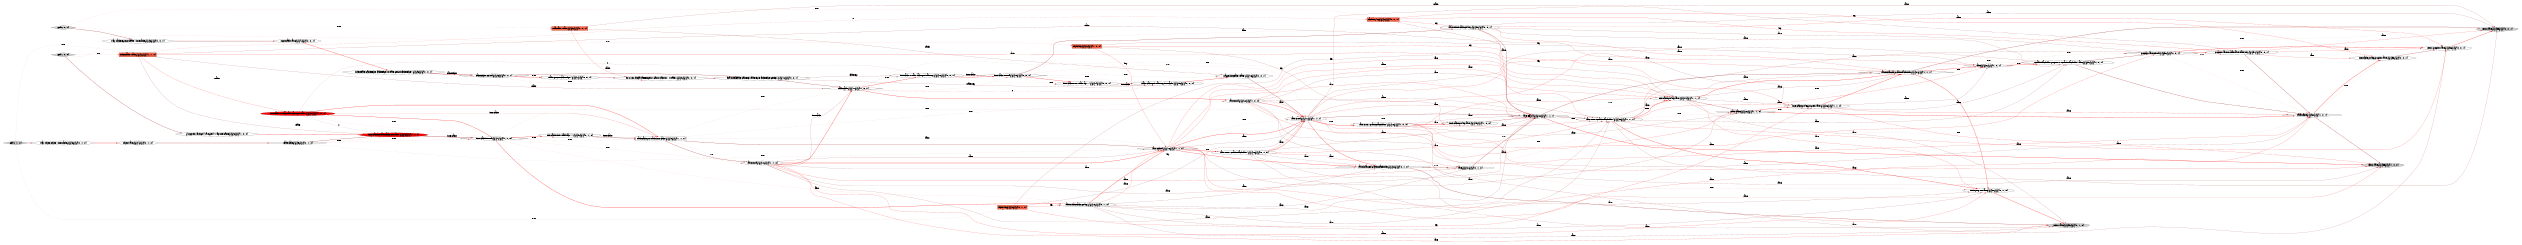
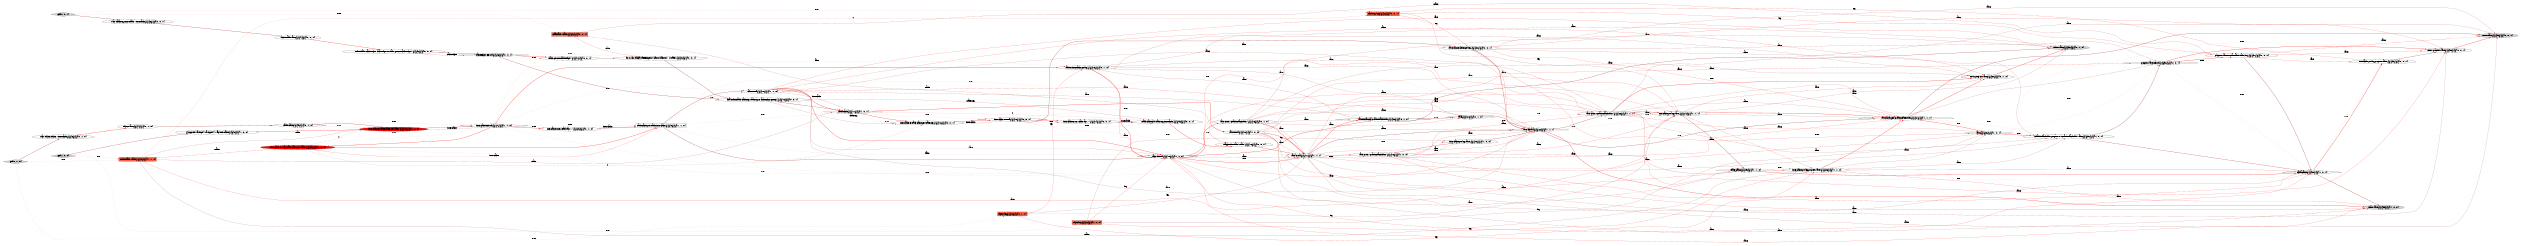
edge "value = innerCache.get(key)@@@20@@@['0', '0', '1']" -> "value@@@28@@@['1', '0', '1']": added, label "value"
